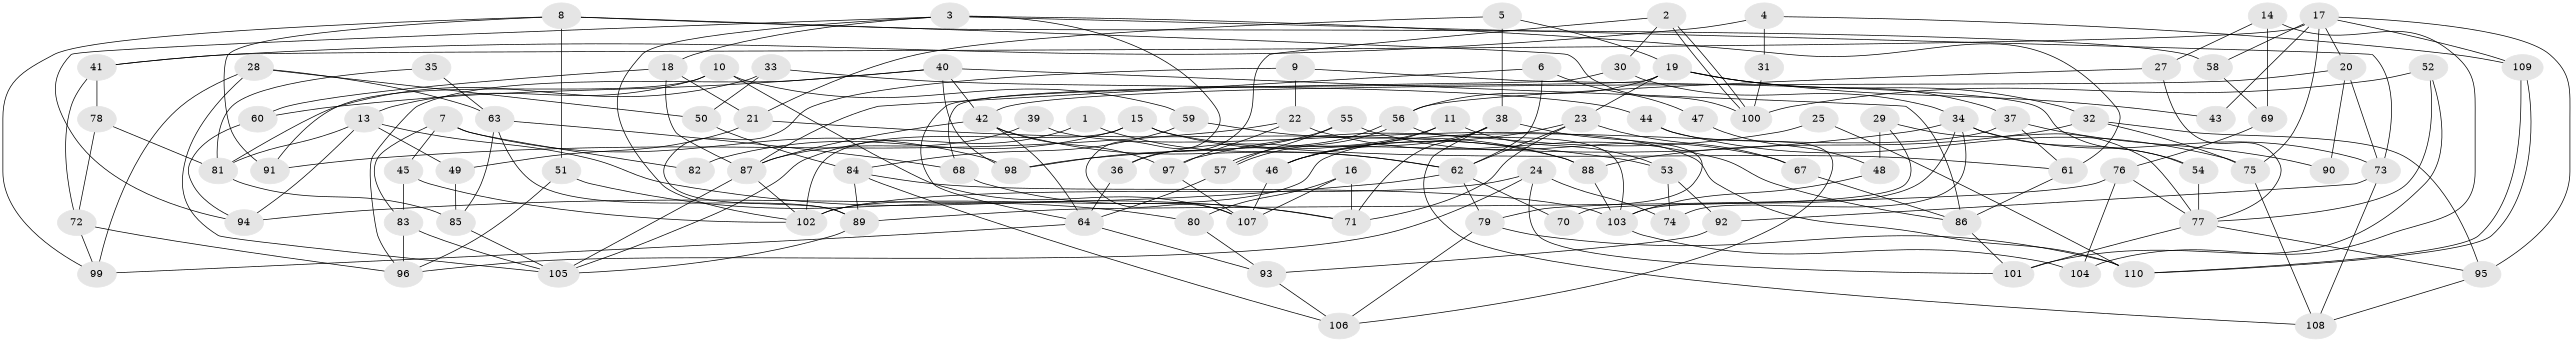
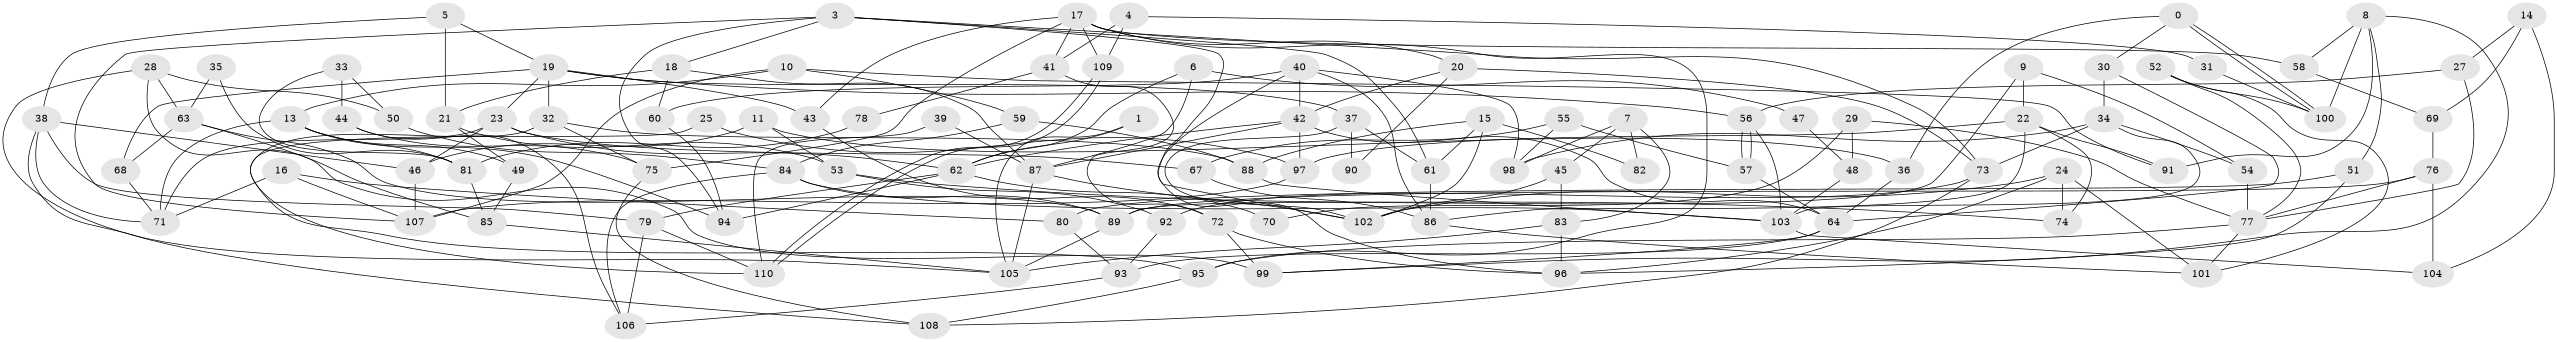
node "2": label "2" -> "0"
edge "78" -- "72": now "43" -- "72"
edge "34" -- "74": now "22" -- "74"
